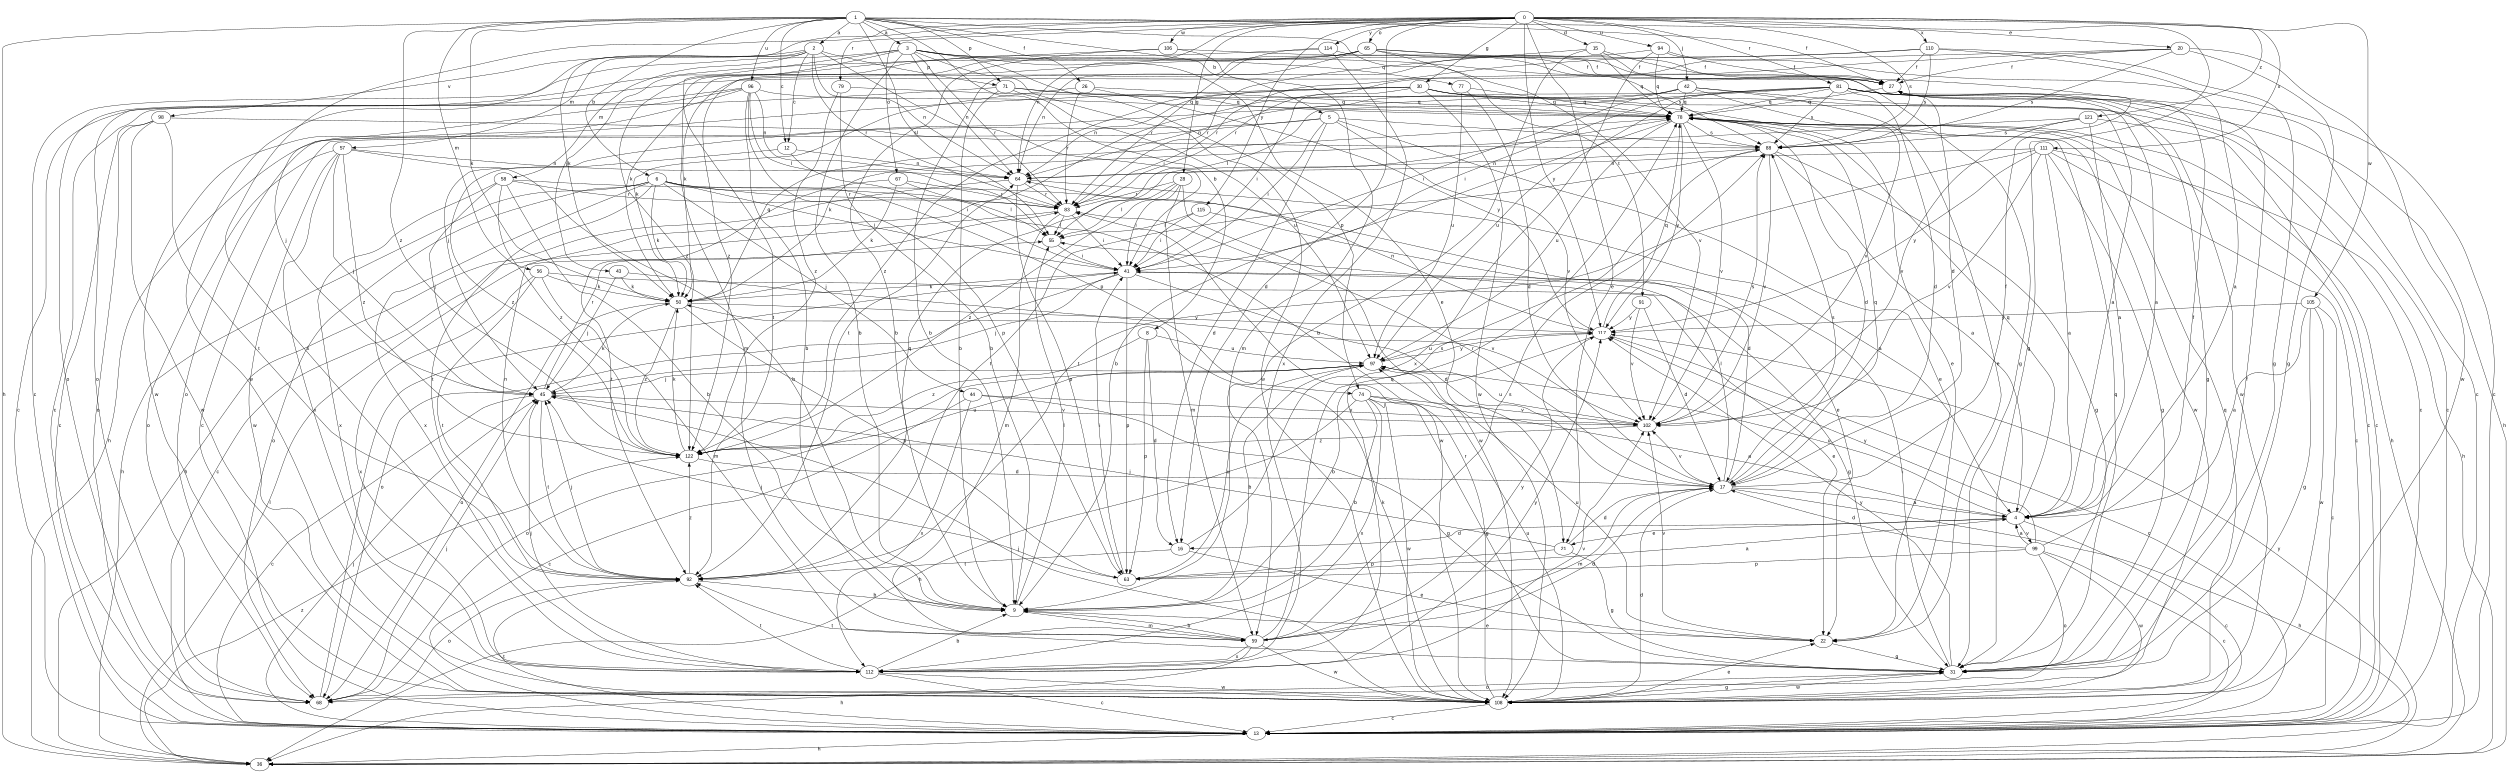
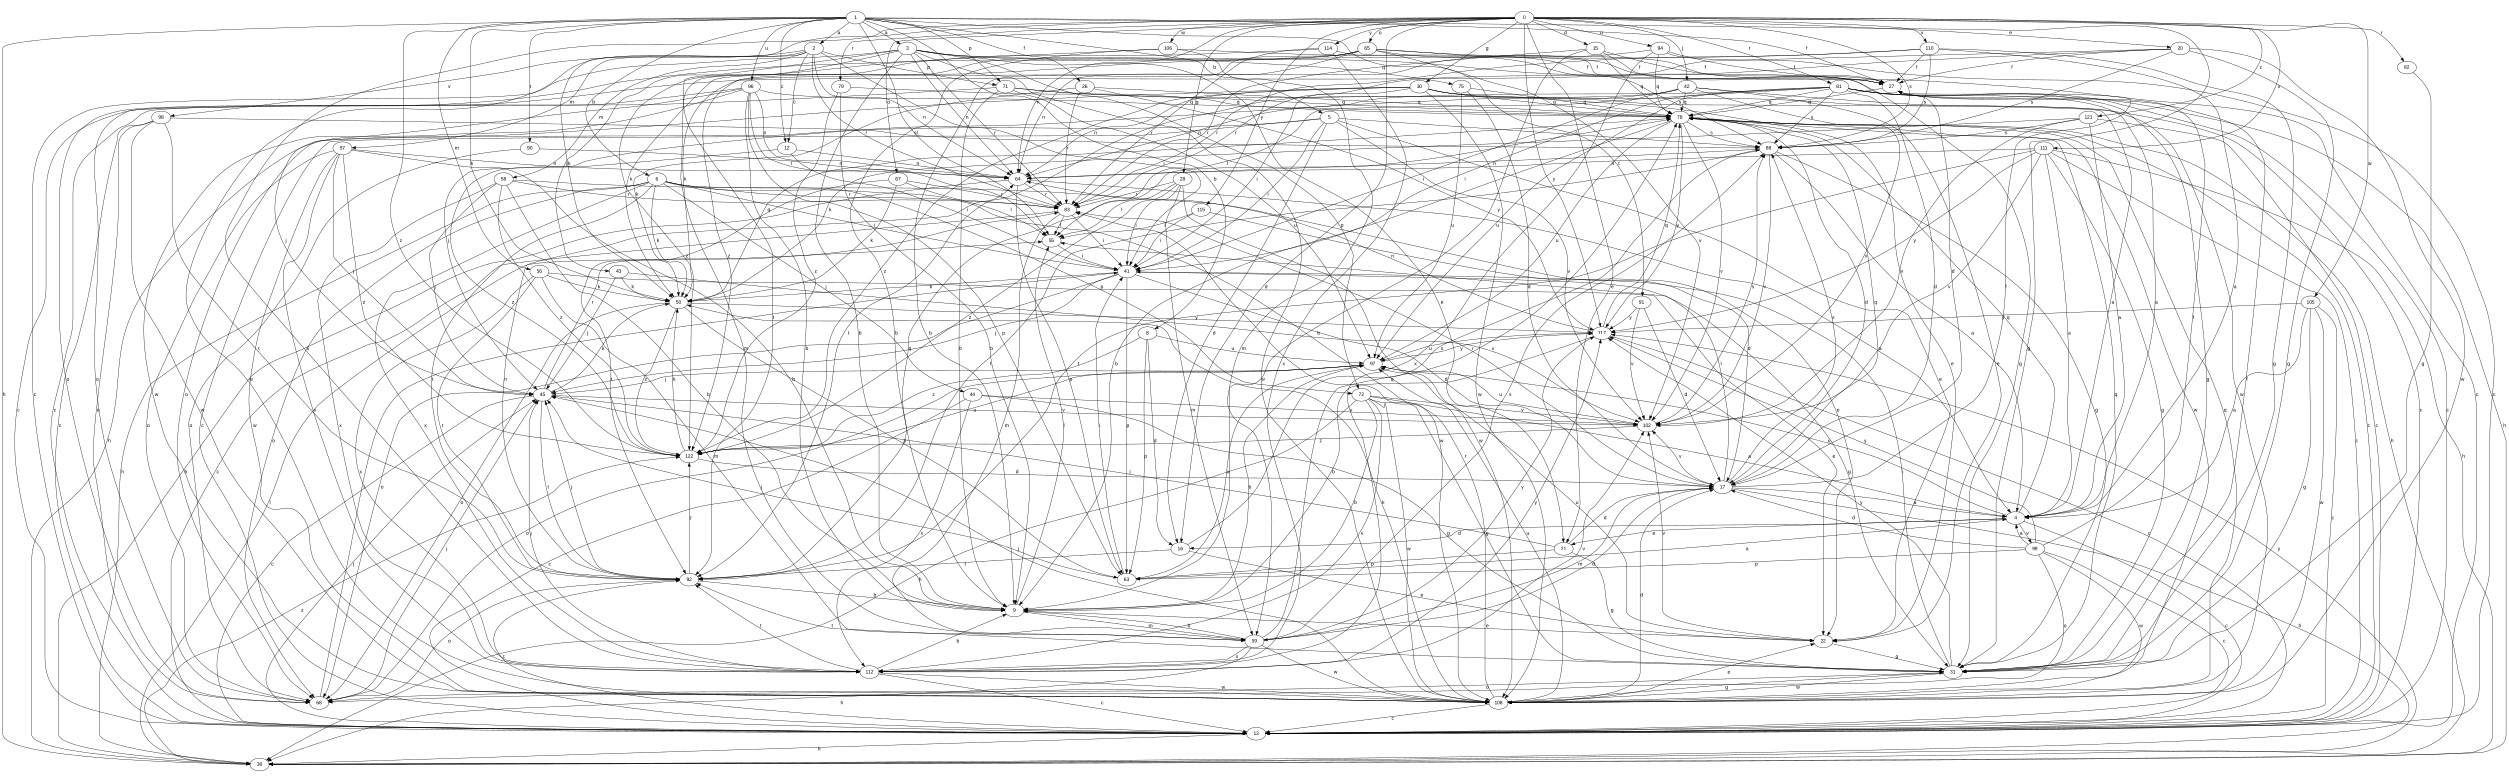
node "82": added
node "77": label "77" -> "75"
node "90": added
node "74": label "74" -> "72"
